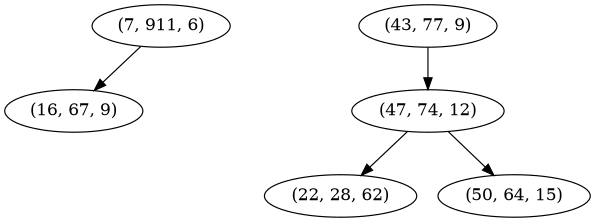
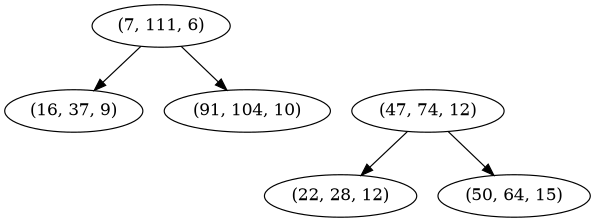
node "(7, 911, 6)": label "(7, 911, 6)" -> "(7, 111, 6)"
node "(43, 77, 9)": removed
node "(16, 67, 9)": label "(16, 67, 9)" -> "(16, 37, 9)"
node "(91, 104, 10)": added
node "(22, 28, 62)": label "(22, 28, 62)" -> "(22, 28, 12)"
